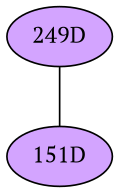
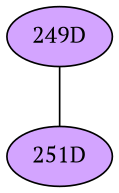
node "151D": label "151D" -> "251D"
